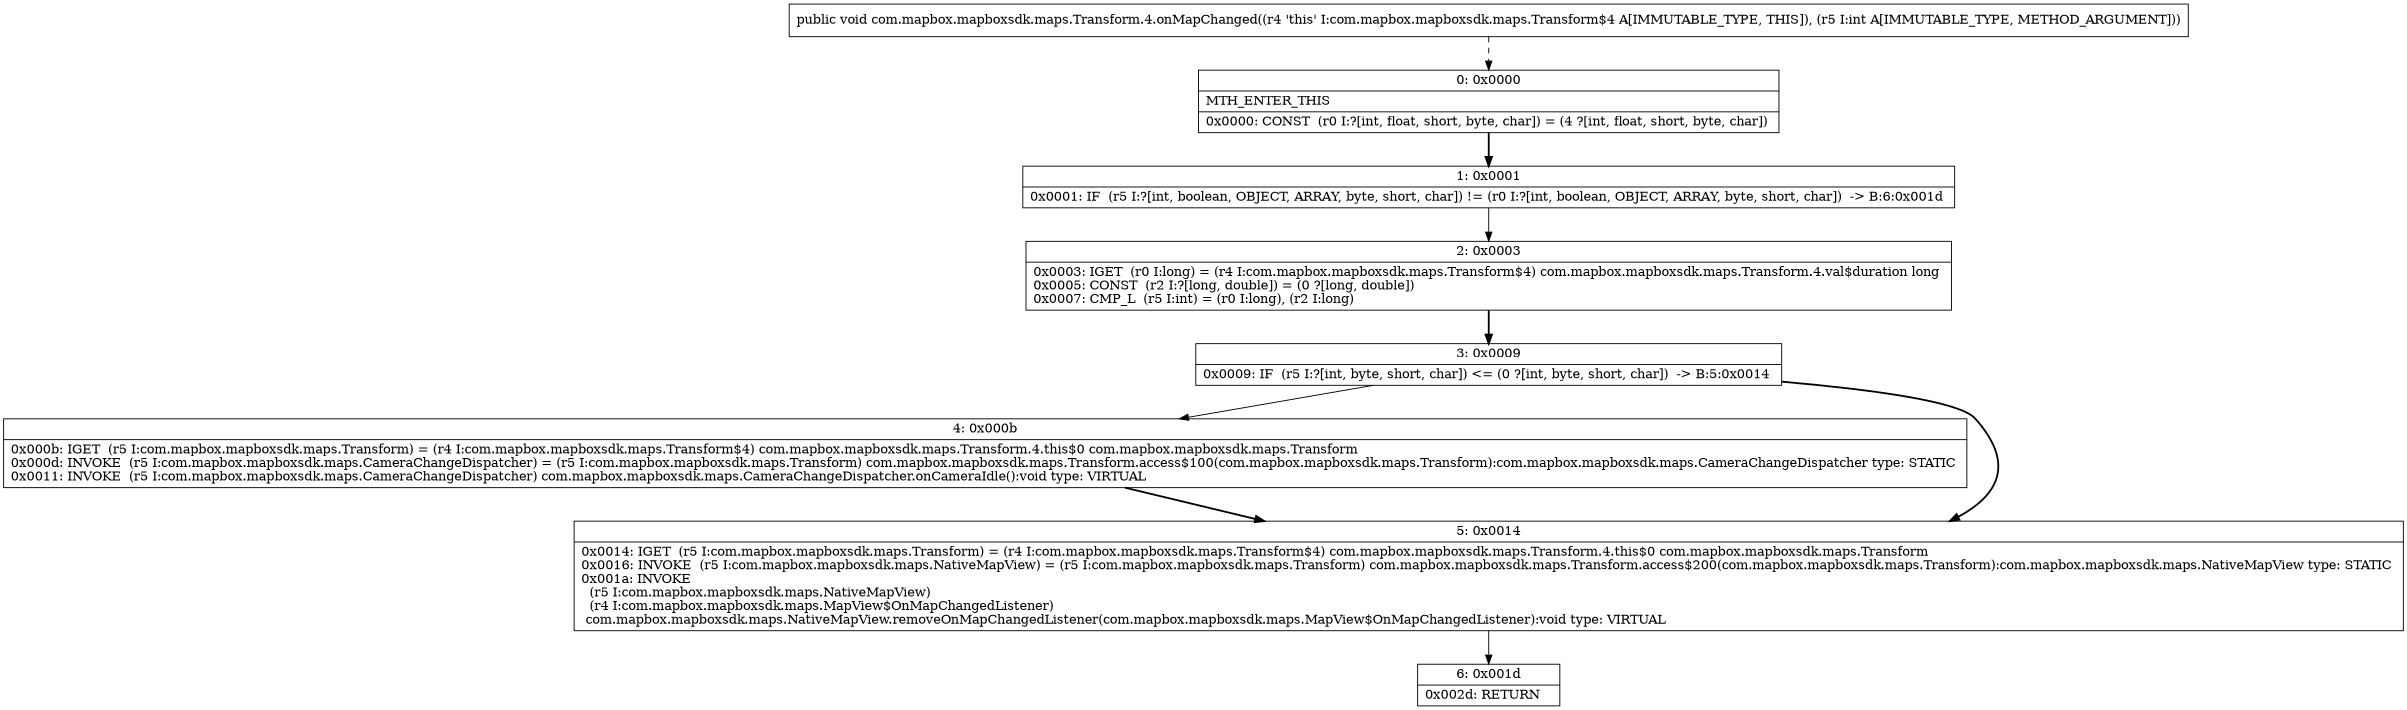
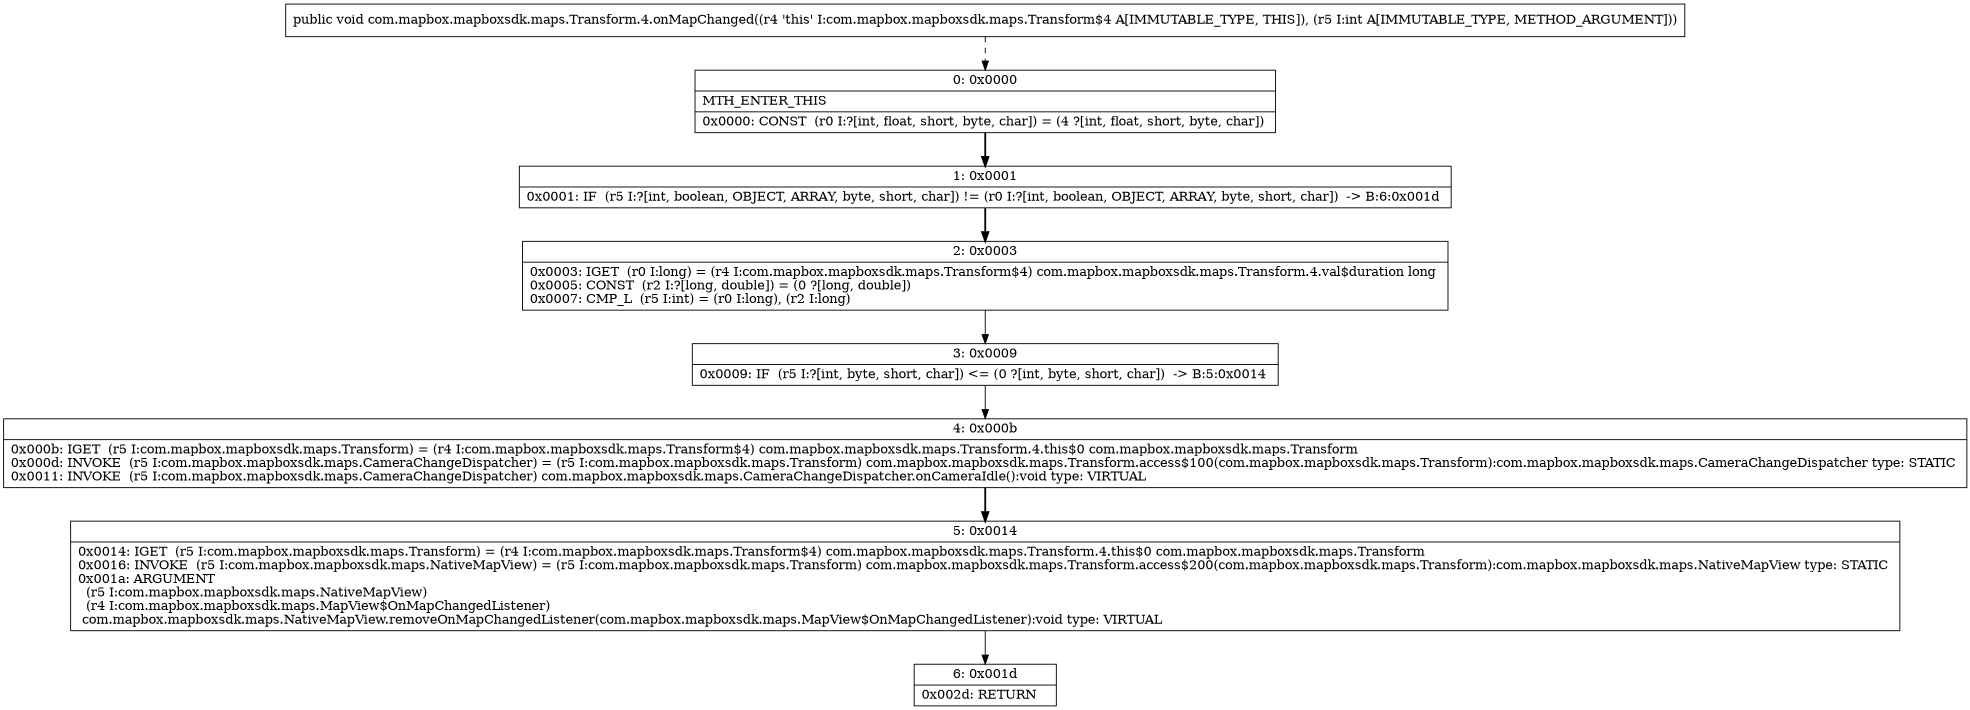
edge "1: 0x0001" -> "2: 0x0003": style solid -> bold
edge "2: 0x0003" -> "3: 0x0009": style bold -> solid
edge "3: 0x0009" -> "5: 0x0014": removed
node "5: 0x0014": text "0x001a: INVOKE" -> "0x001a: ARGUMENT"
